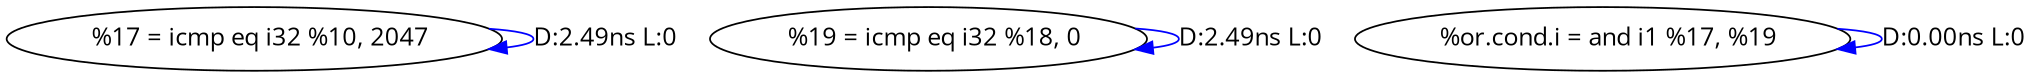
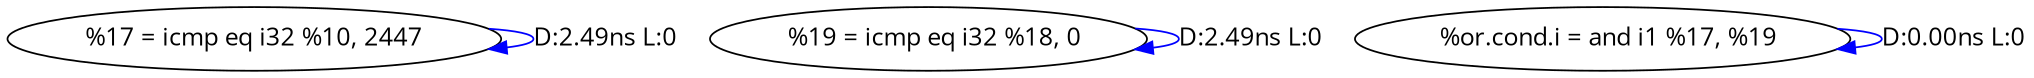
node "%17 = icmp eq i32 %10, 2047": label "%17 = icmp eq i32 %10, 2047" -> "%17 = icmp eq i32 %10, 2447"
